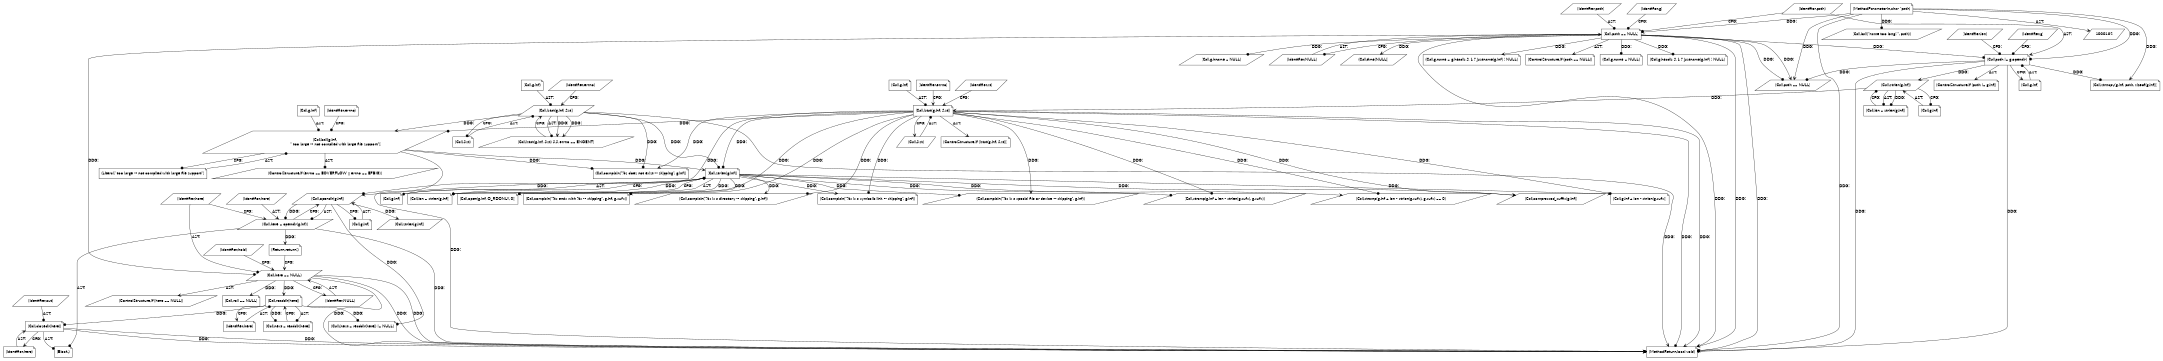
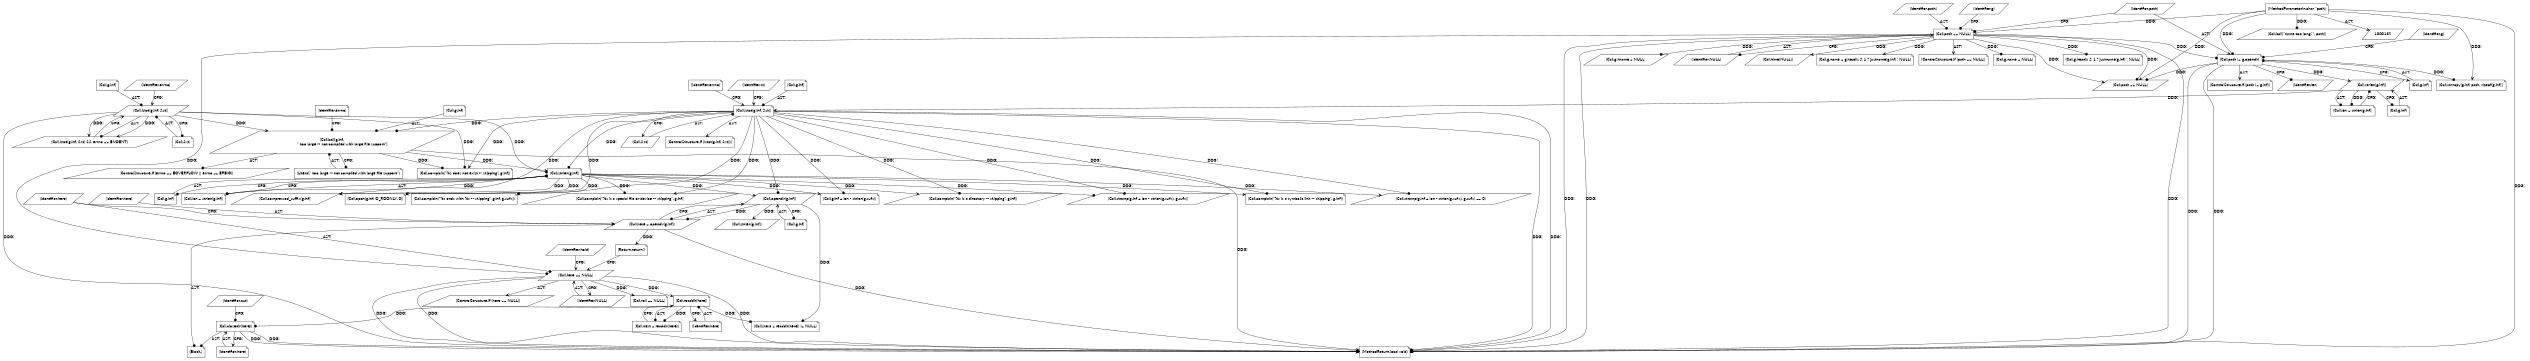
edge "(Identifier,len)" -> "(Call,path != g.opendir)": reversed
edge "(Identifier,cut)" -> "(Call,closedir(here))": label "AST: " -> "CFG: "
